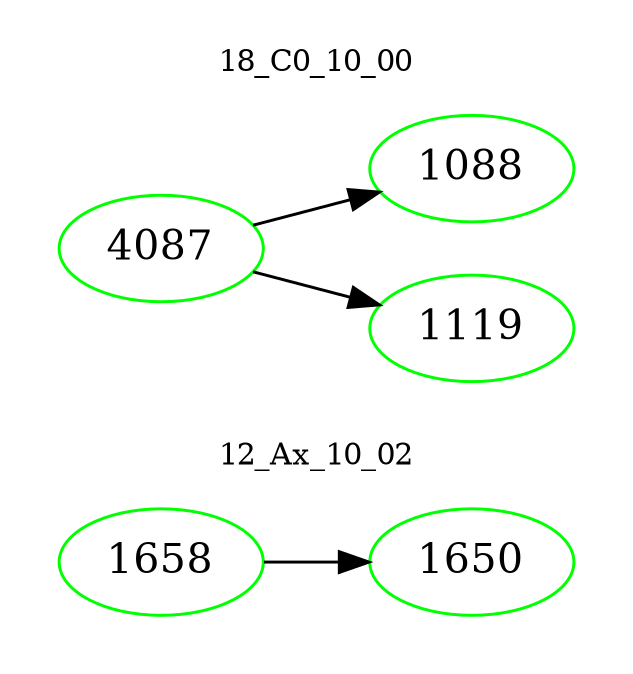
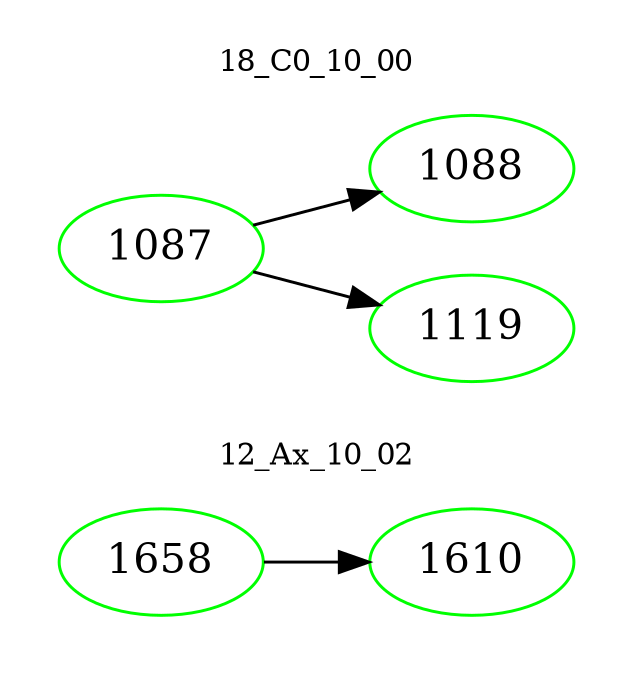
node "4087": label "4087" -> "1087"
node "1650": label "1650" -> "1610"
